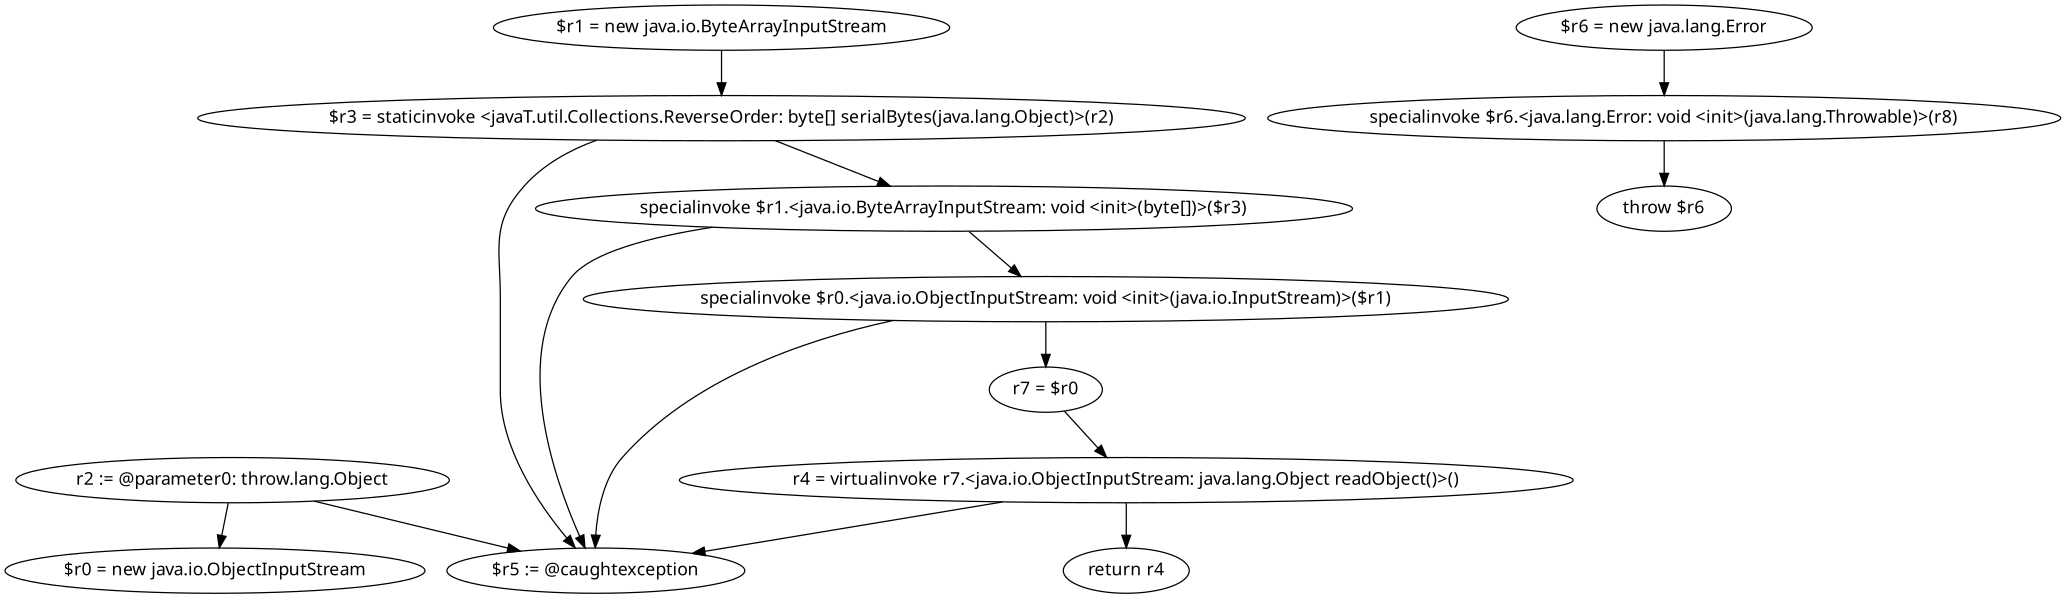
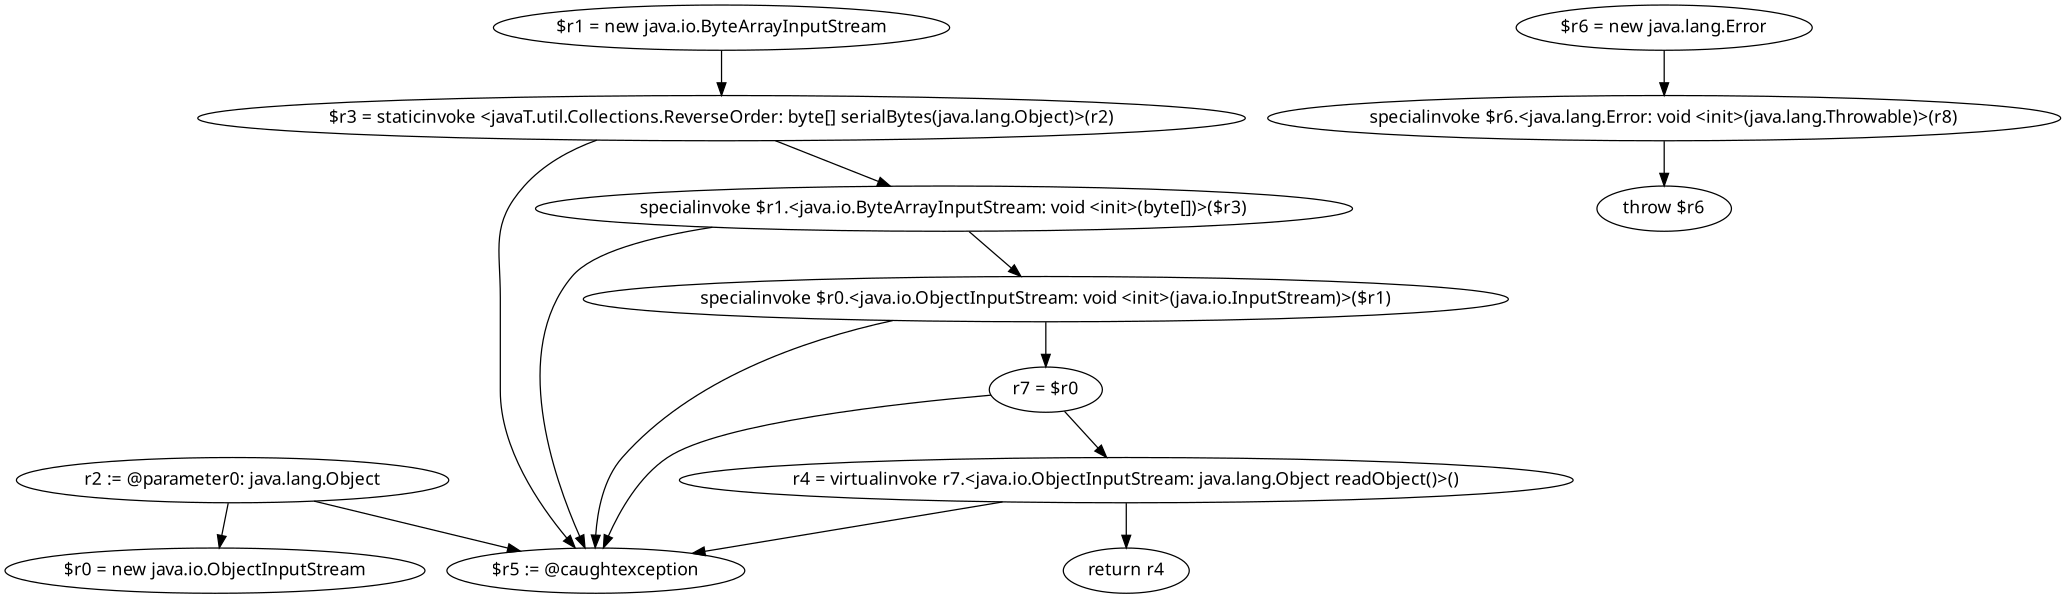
edge "r7 = $r0" -> "$r5 := @caughtexception": added
node "r2 := @parameter0: throw.lang.Object": label "r2 := @parameter0: throw.lang.Object" -> "r2 := @parameter0: java.lang.Object"
